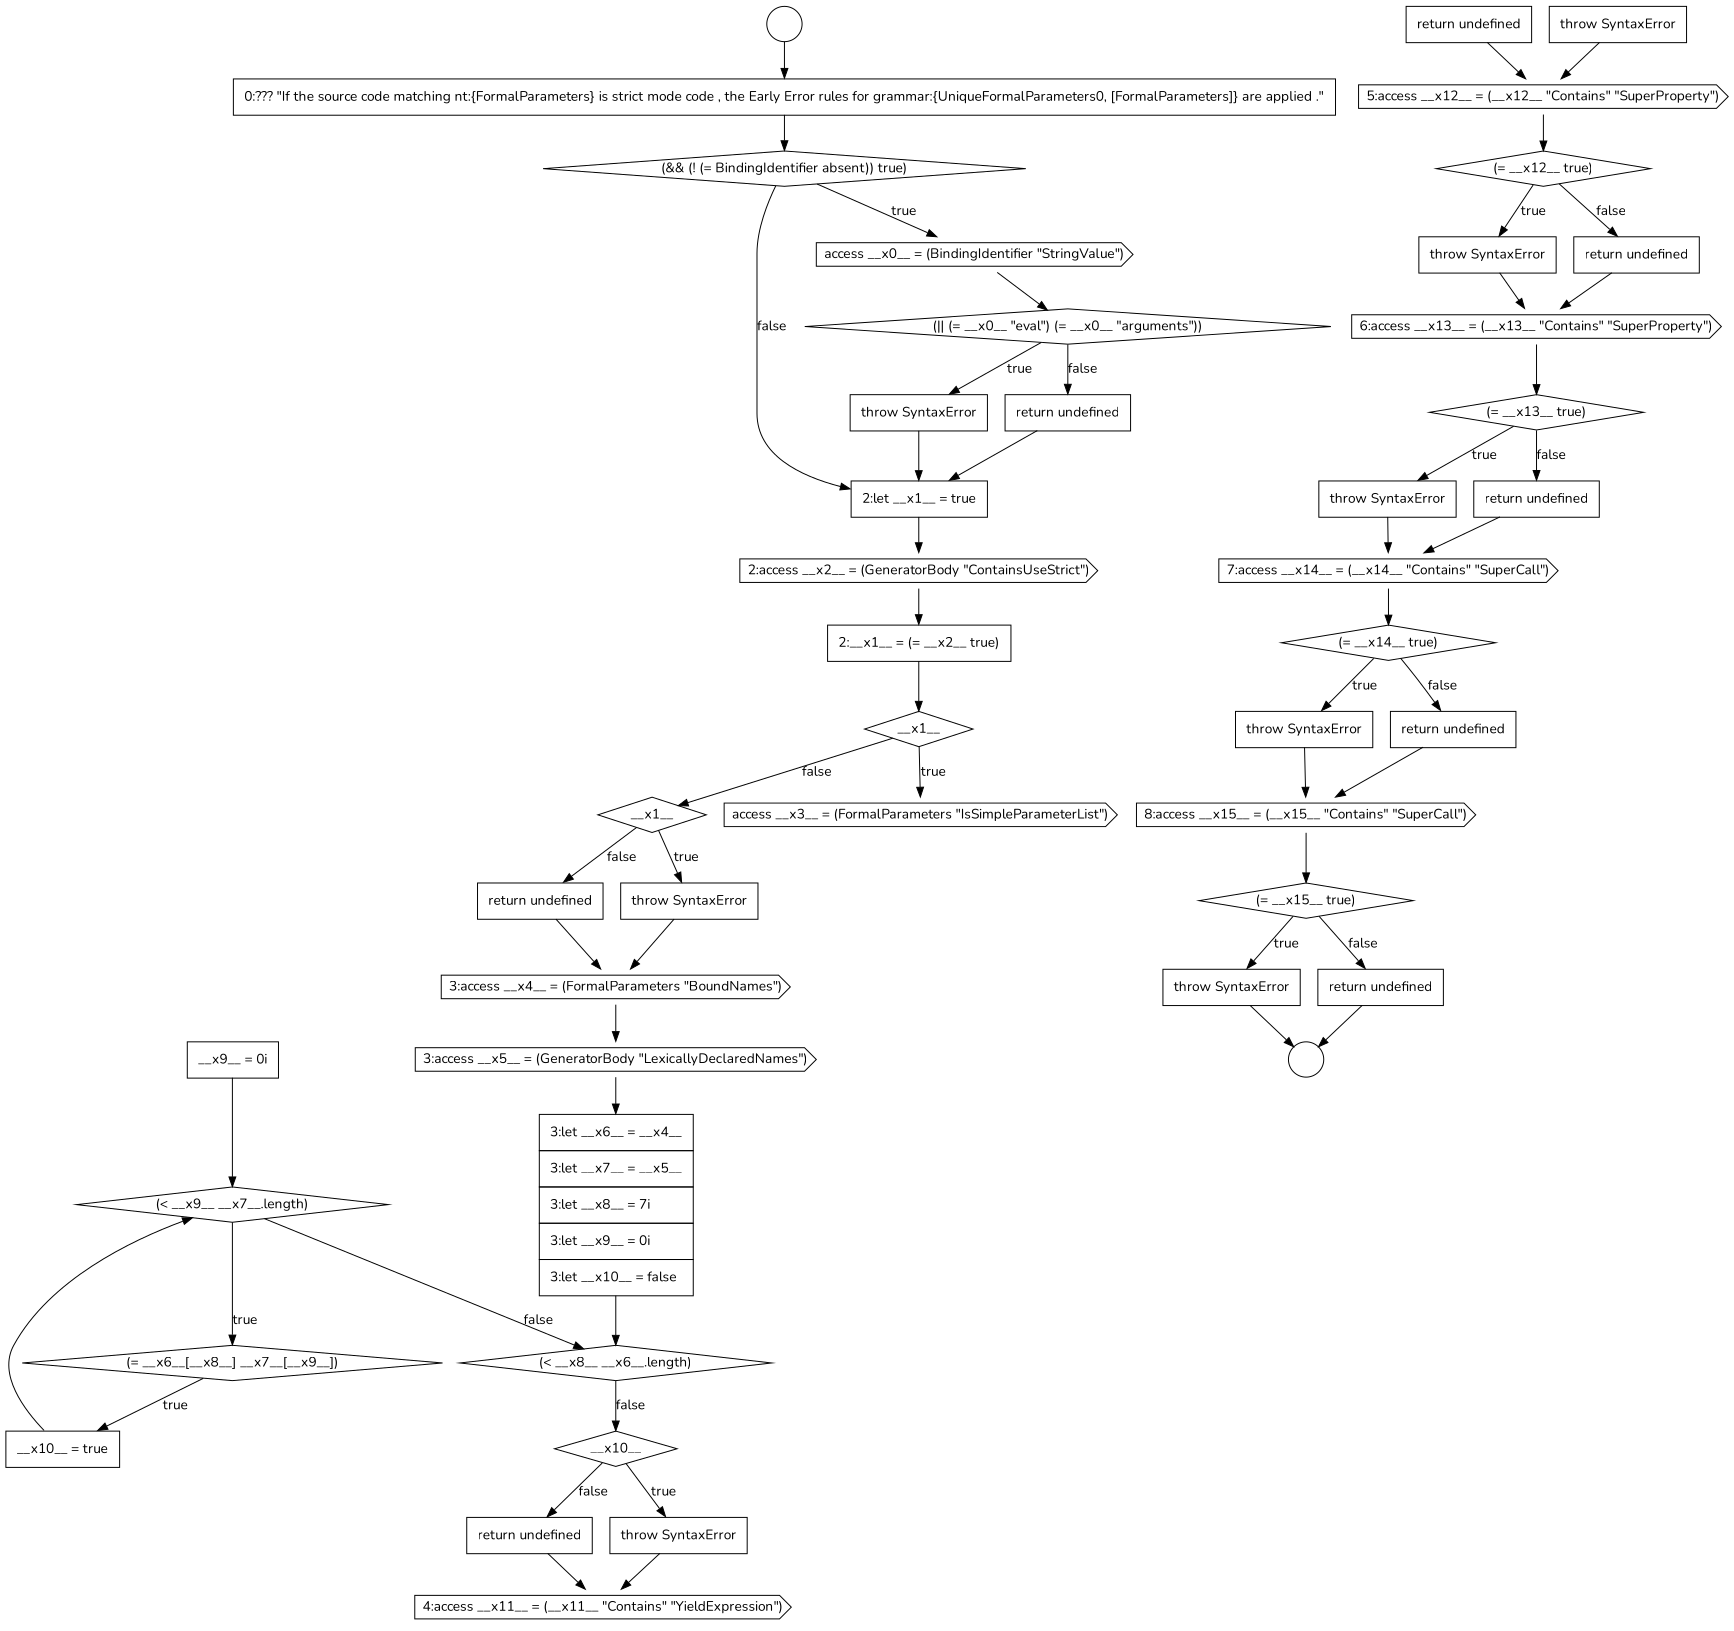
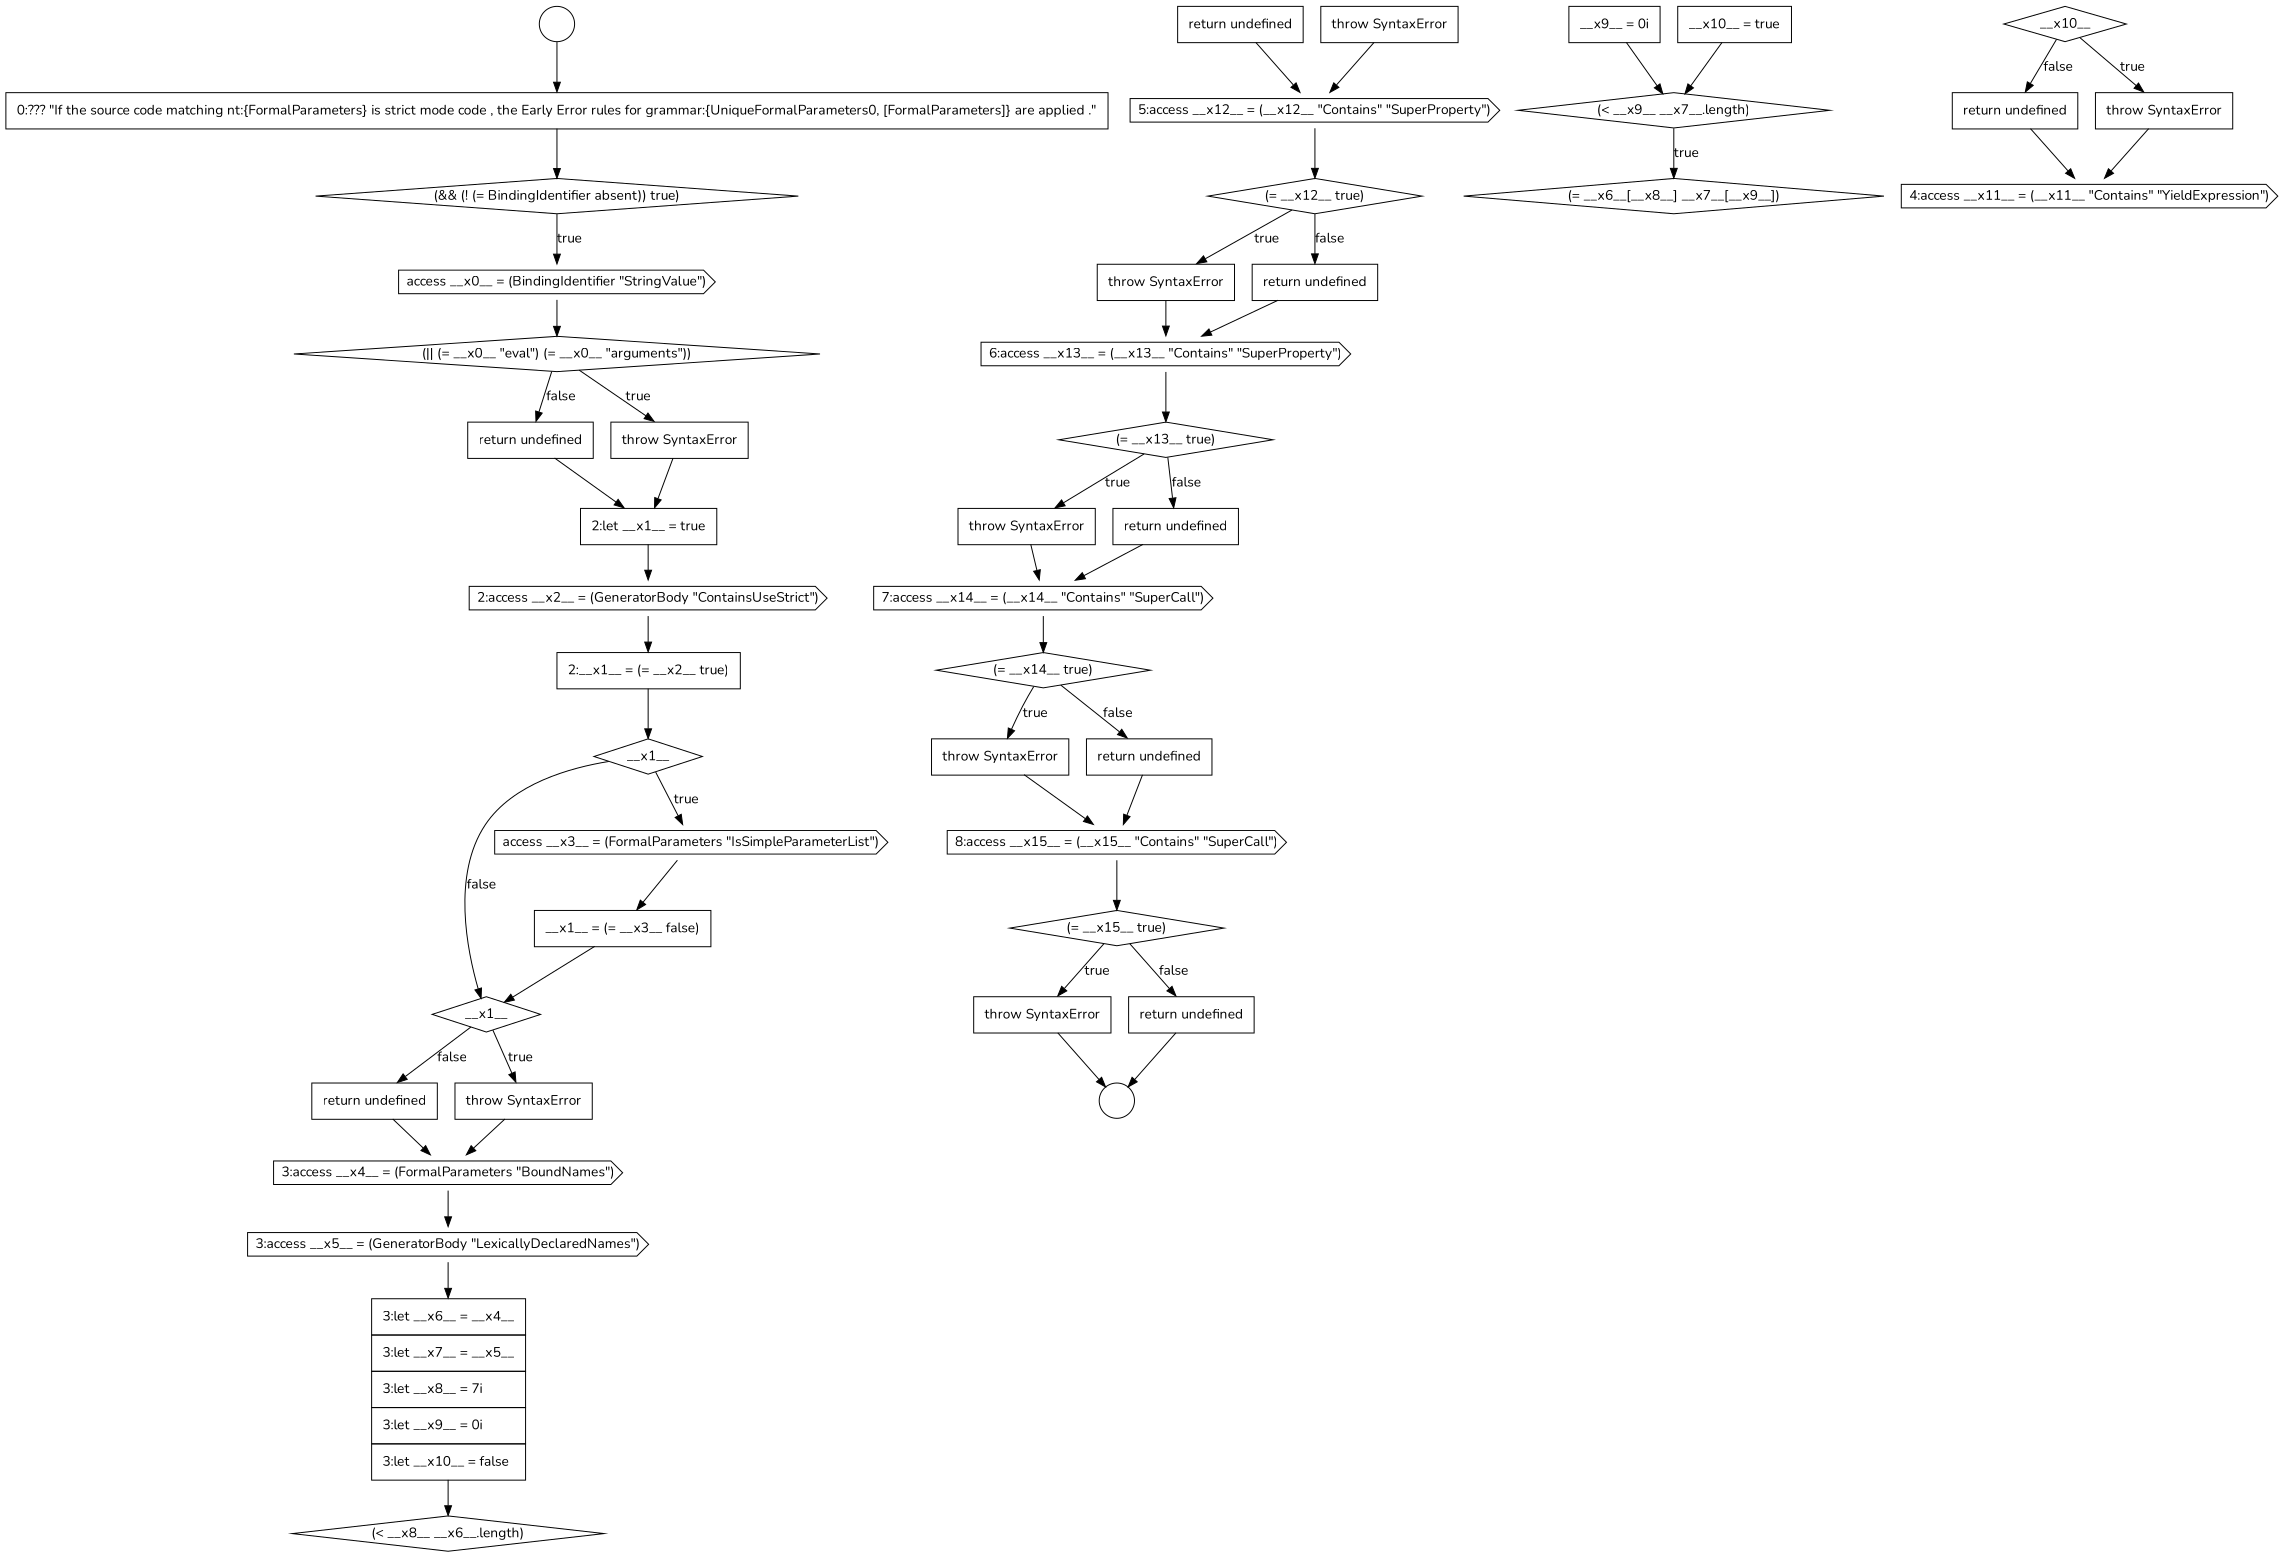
edge "(&& (! (= BindingIdentifier absent)) true)" -> "2:let __x1__ = true": removed, label "false"
node "__x1__ = (= __x3__ false)": added
edge "(< __x9__ __x7__.length)" -> "(< __x8__ __x6__.length)": removed, label "false"
edge "(< __x8__ __x6__.length)" -> "__x10__": removed, label "false"
edge "(= __x6__[__x8__] __x7__[__x9__])" -> "__x10__ = true": removed, label "true"
